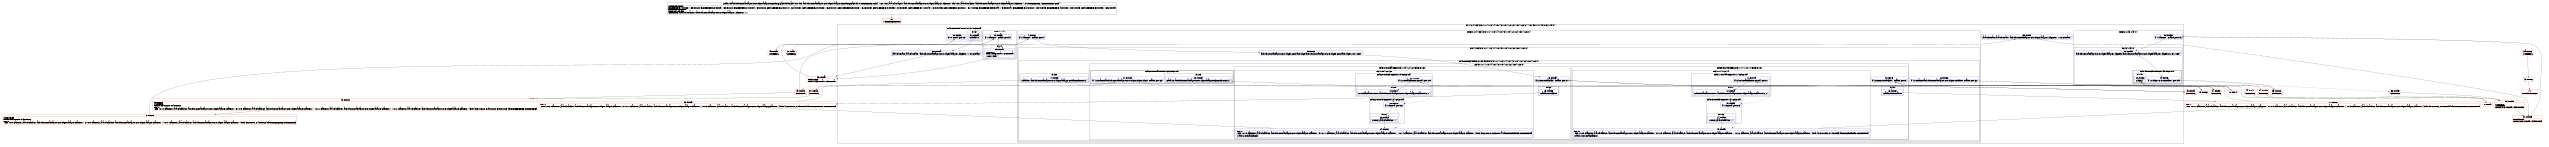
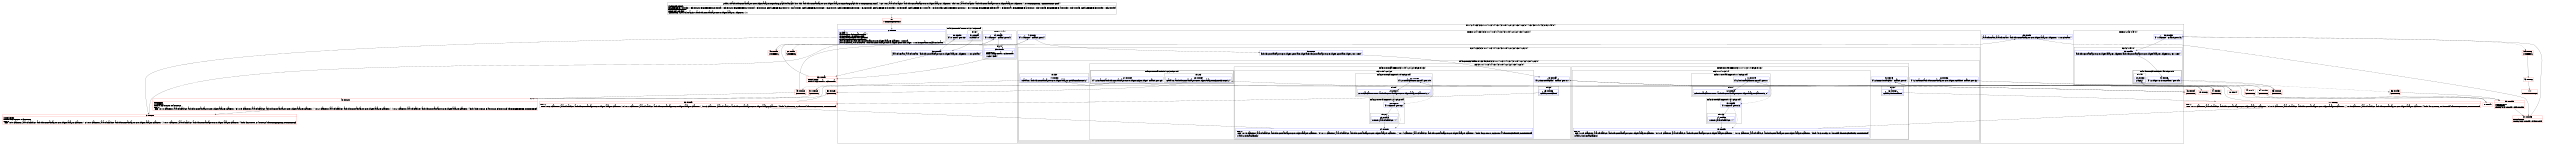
node "2: 0x0000": added
node "50: 0x0028": added
node "55: 0x00b5": text "LOOP_END" -> "NEEDED_END"
